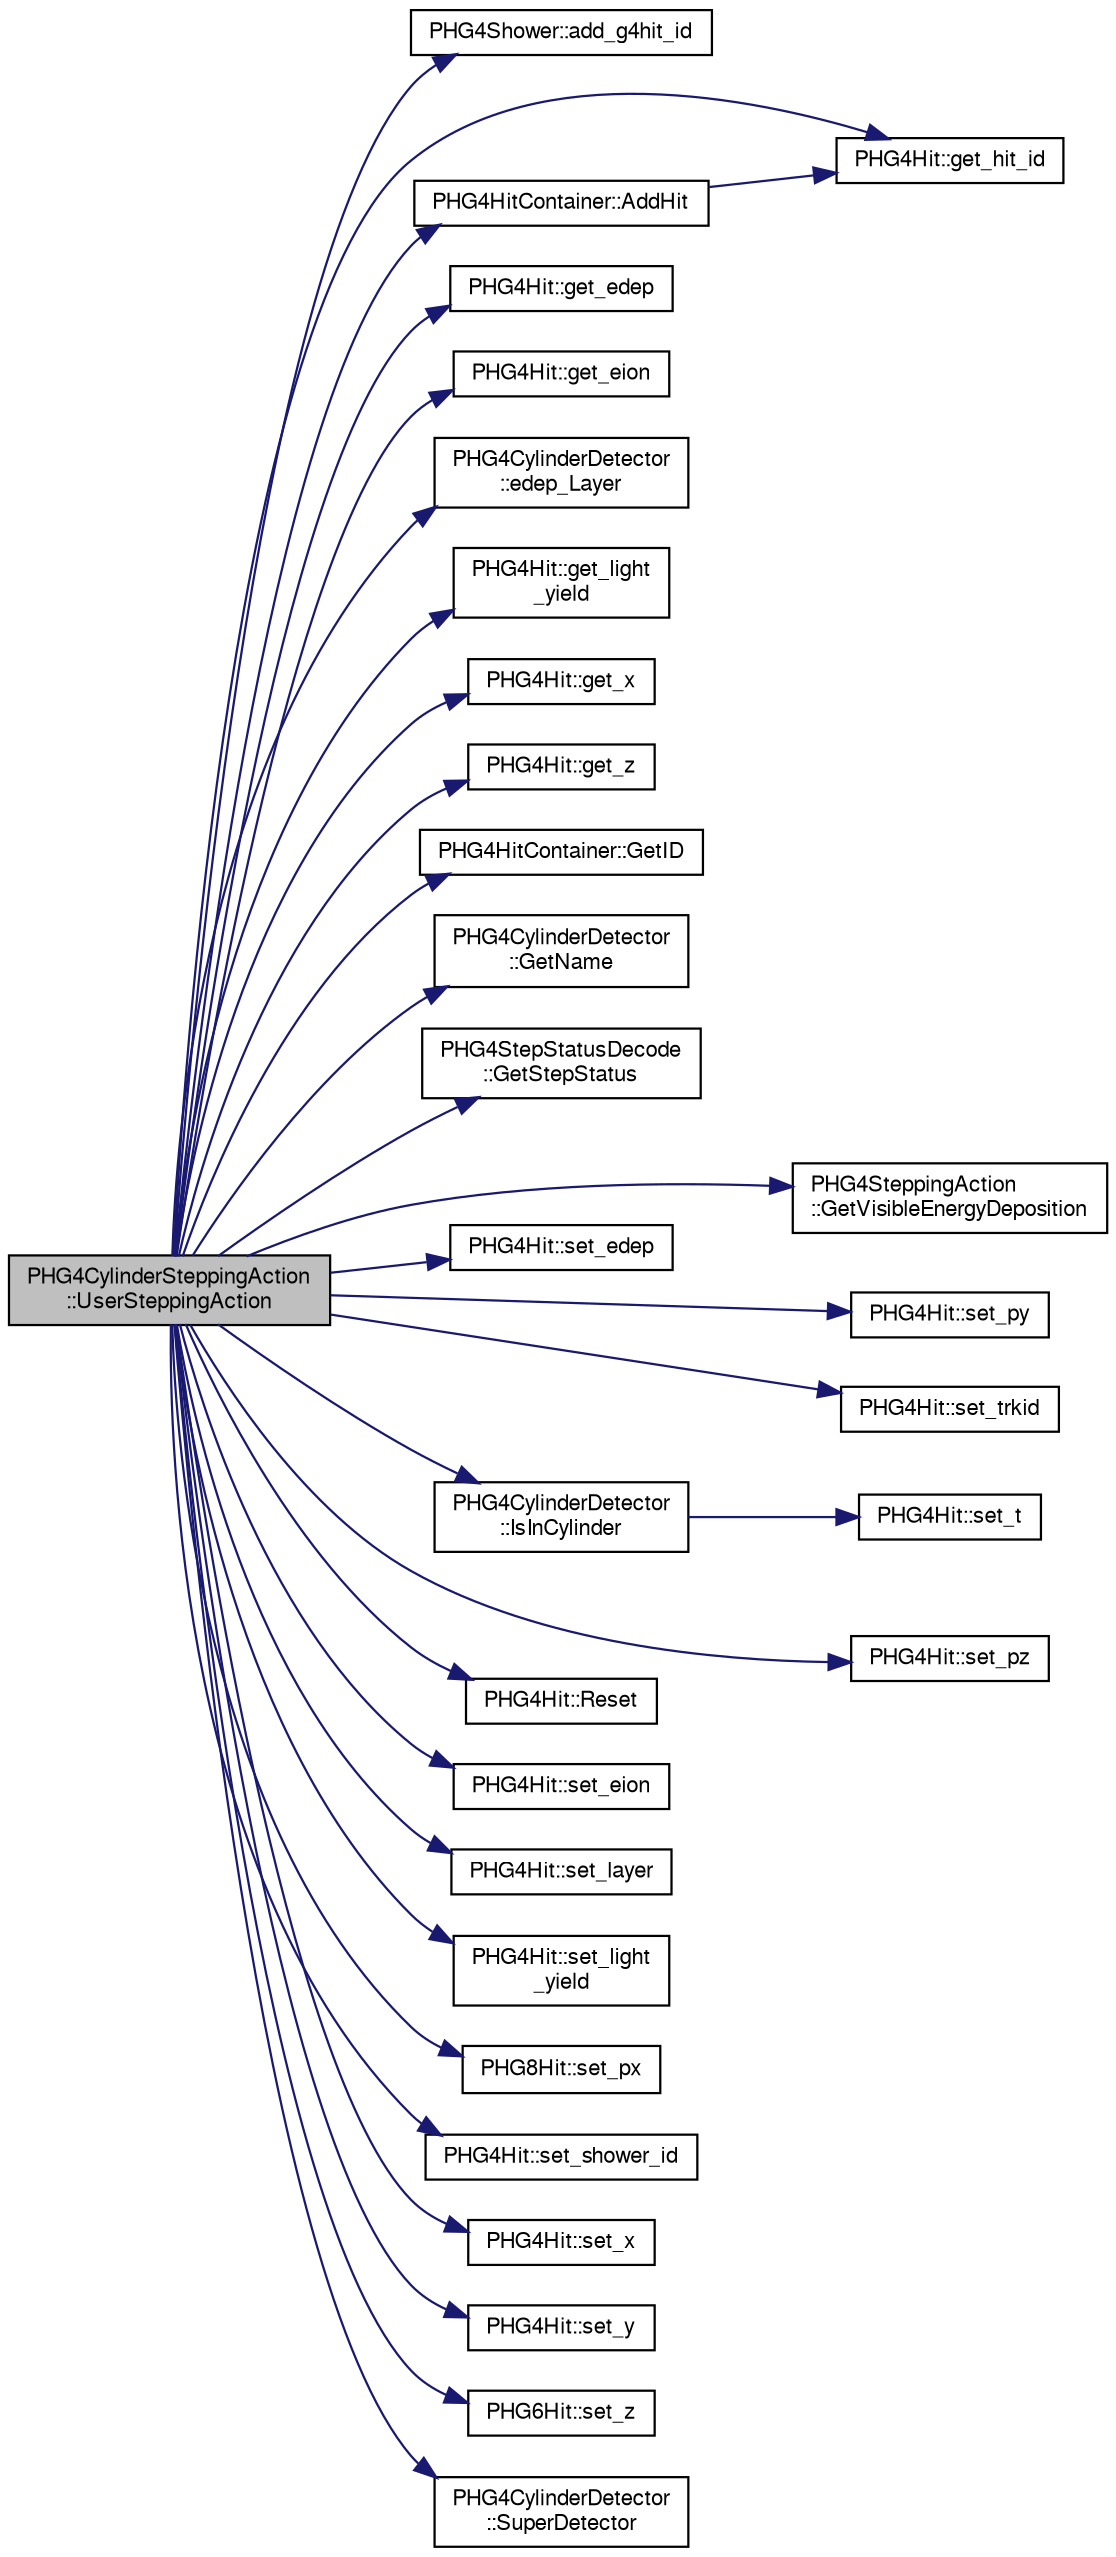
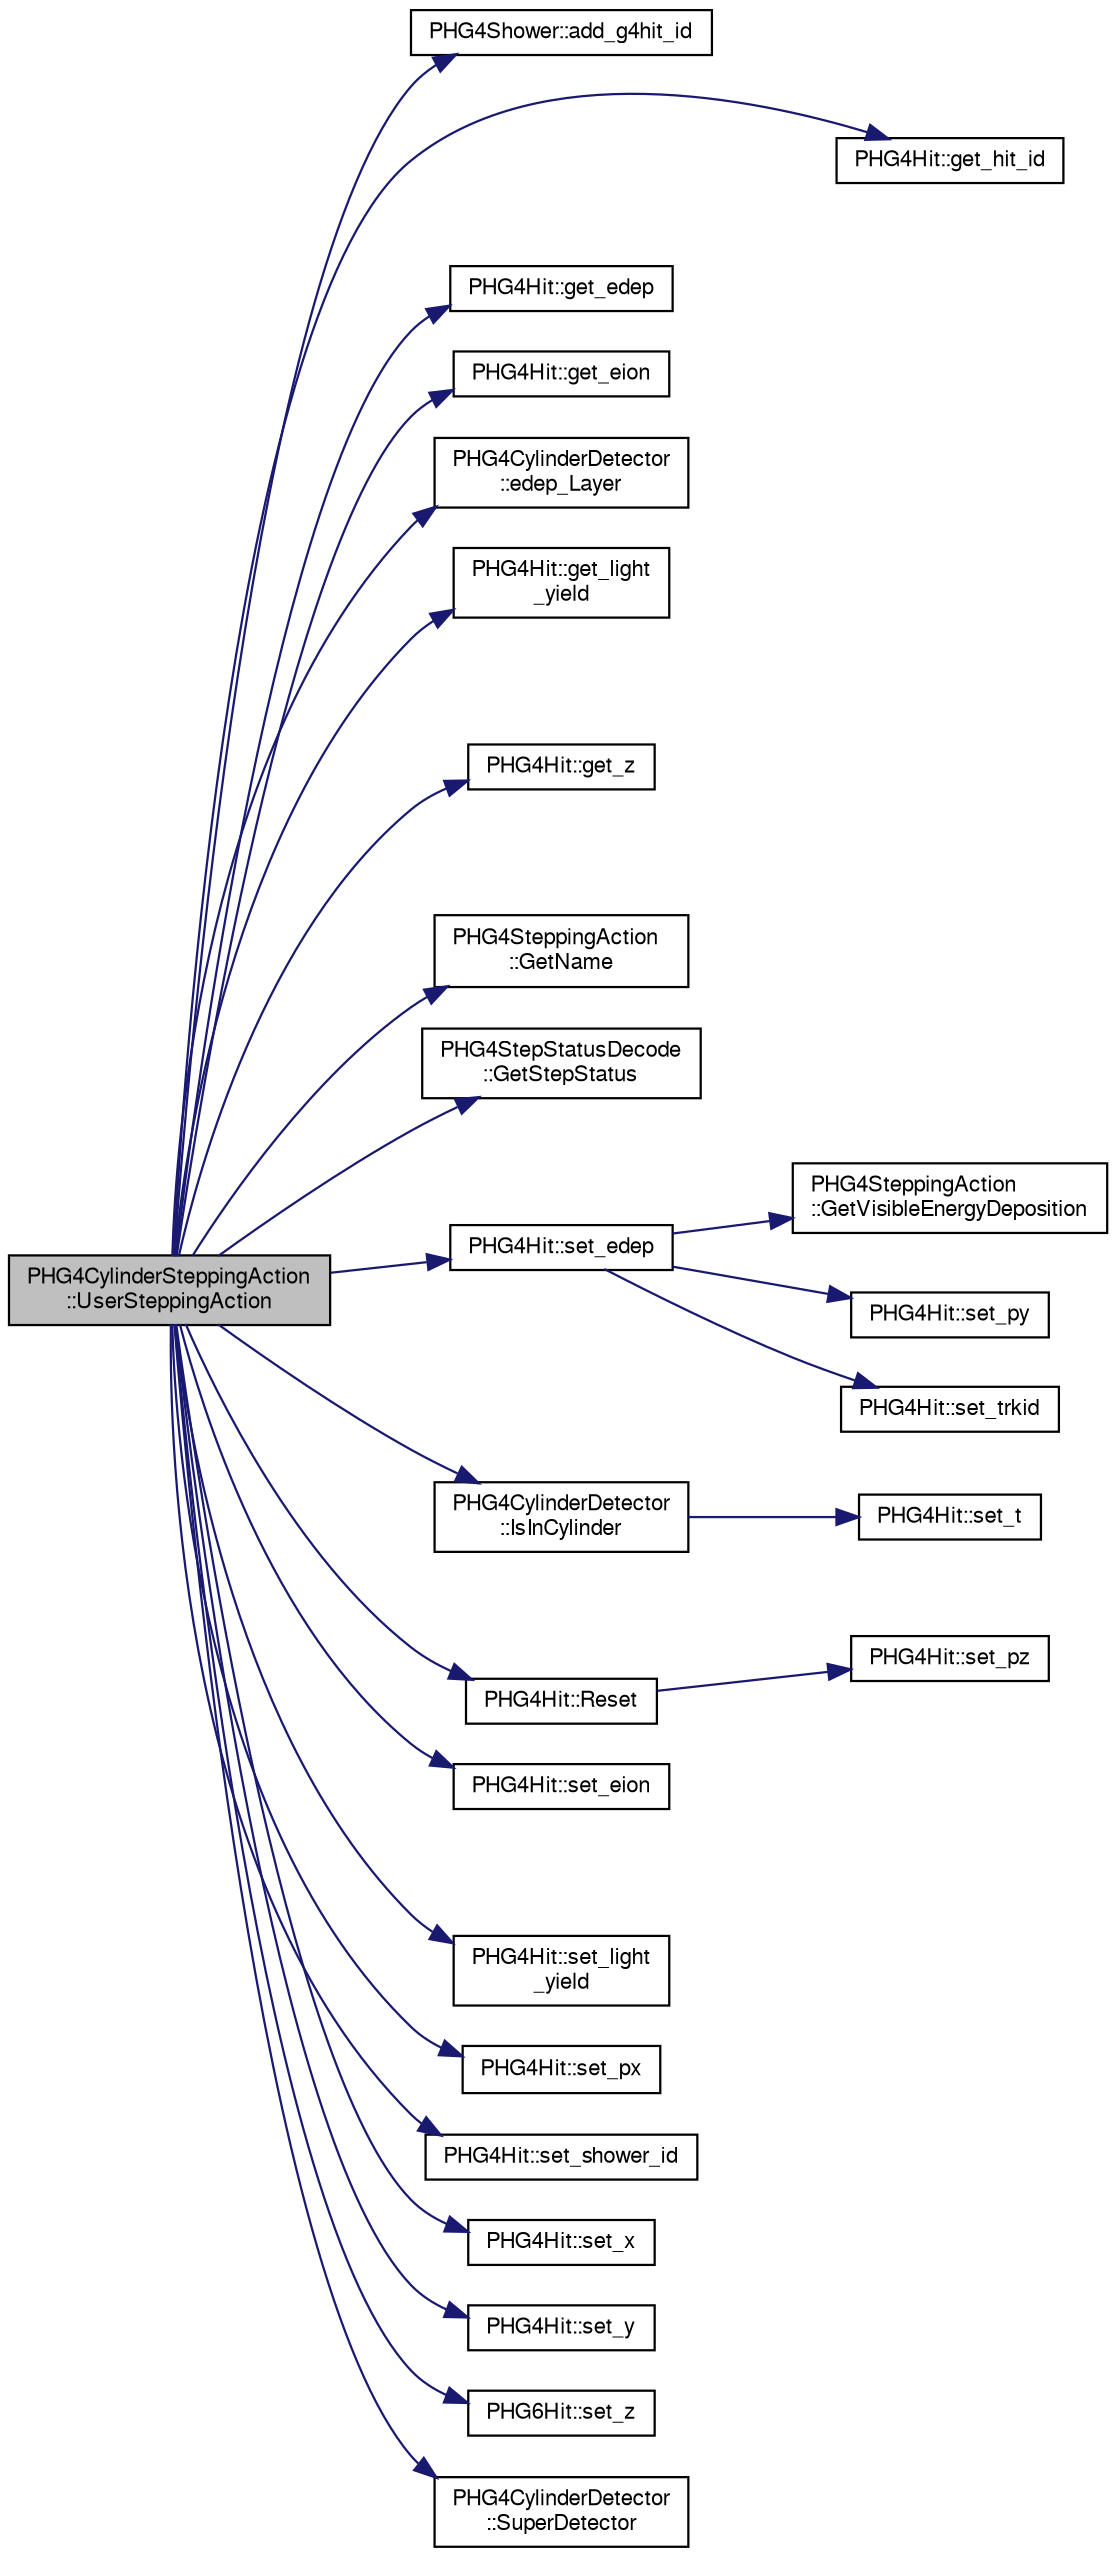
node "PHG4HitContainer::AddHit": removed
node "PHG4Hit::get_x": removed
node "PHG4HitContainer::GetID": removed
node "PHG4CylinderDetector ::GetName": label "PHG4CylinderDetector ::GetName" -> "PHG4SteppingAction ::GetName"
edge "PHG4CylinderSteppingAction ::UserSteppingAction" -> "PHG4SteppingAction ::GetVisibleEnergyDeposition": now "PHG4Hit::set_edep" -> "PHG4SteppingAction ::GetVisibleEnergyDeposition"
edge "PHG4CylinderSteppingAction ::UserSteppingAction" -> "PHG4Hit::set_py": now "PHG4Hit::set_edep" -> "PHG4Hit::set_py"
edge "PHG4CylinderSteppingAction ::UserSteppingAction" -> "PHG4Hit::set_trkid": now "PHG4Hit::set_edep" -> "PHG4Hit::set_trkid"
edge "PHG4CylinderSteppingAction ::UserSteppingAction" -> "PHG4Hit::set_pz": now "PHG4Hit::Reset" -> "PHG4Hit::set_pz"
node "PHG4Hit::set_layer": removed
node "PHG8Hit::set_px": label "PHG8Hit::set_px" -> "PHG4Hit::set_px"
